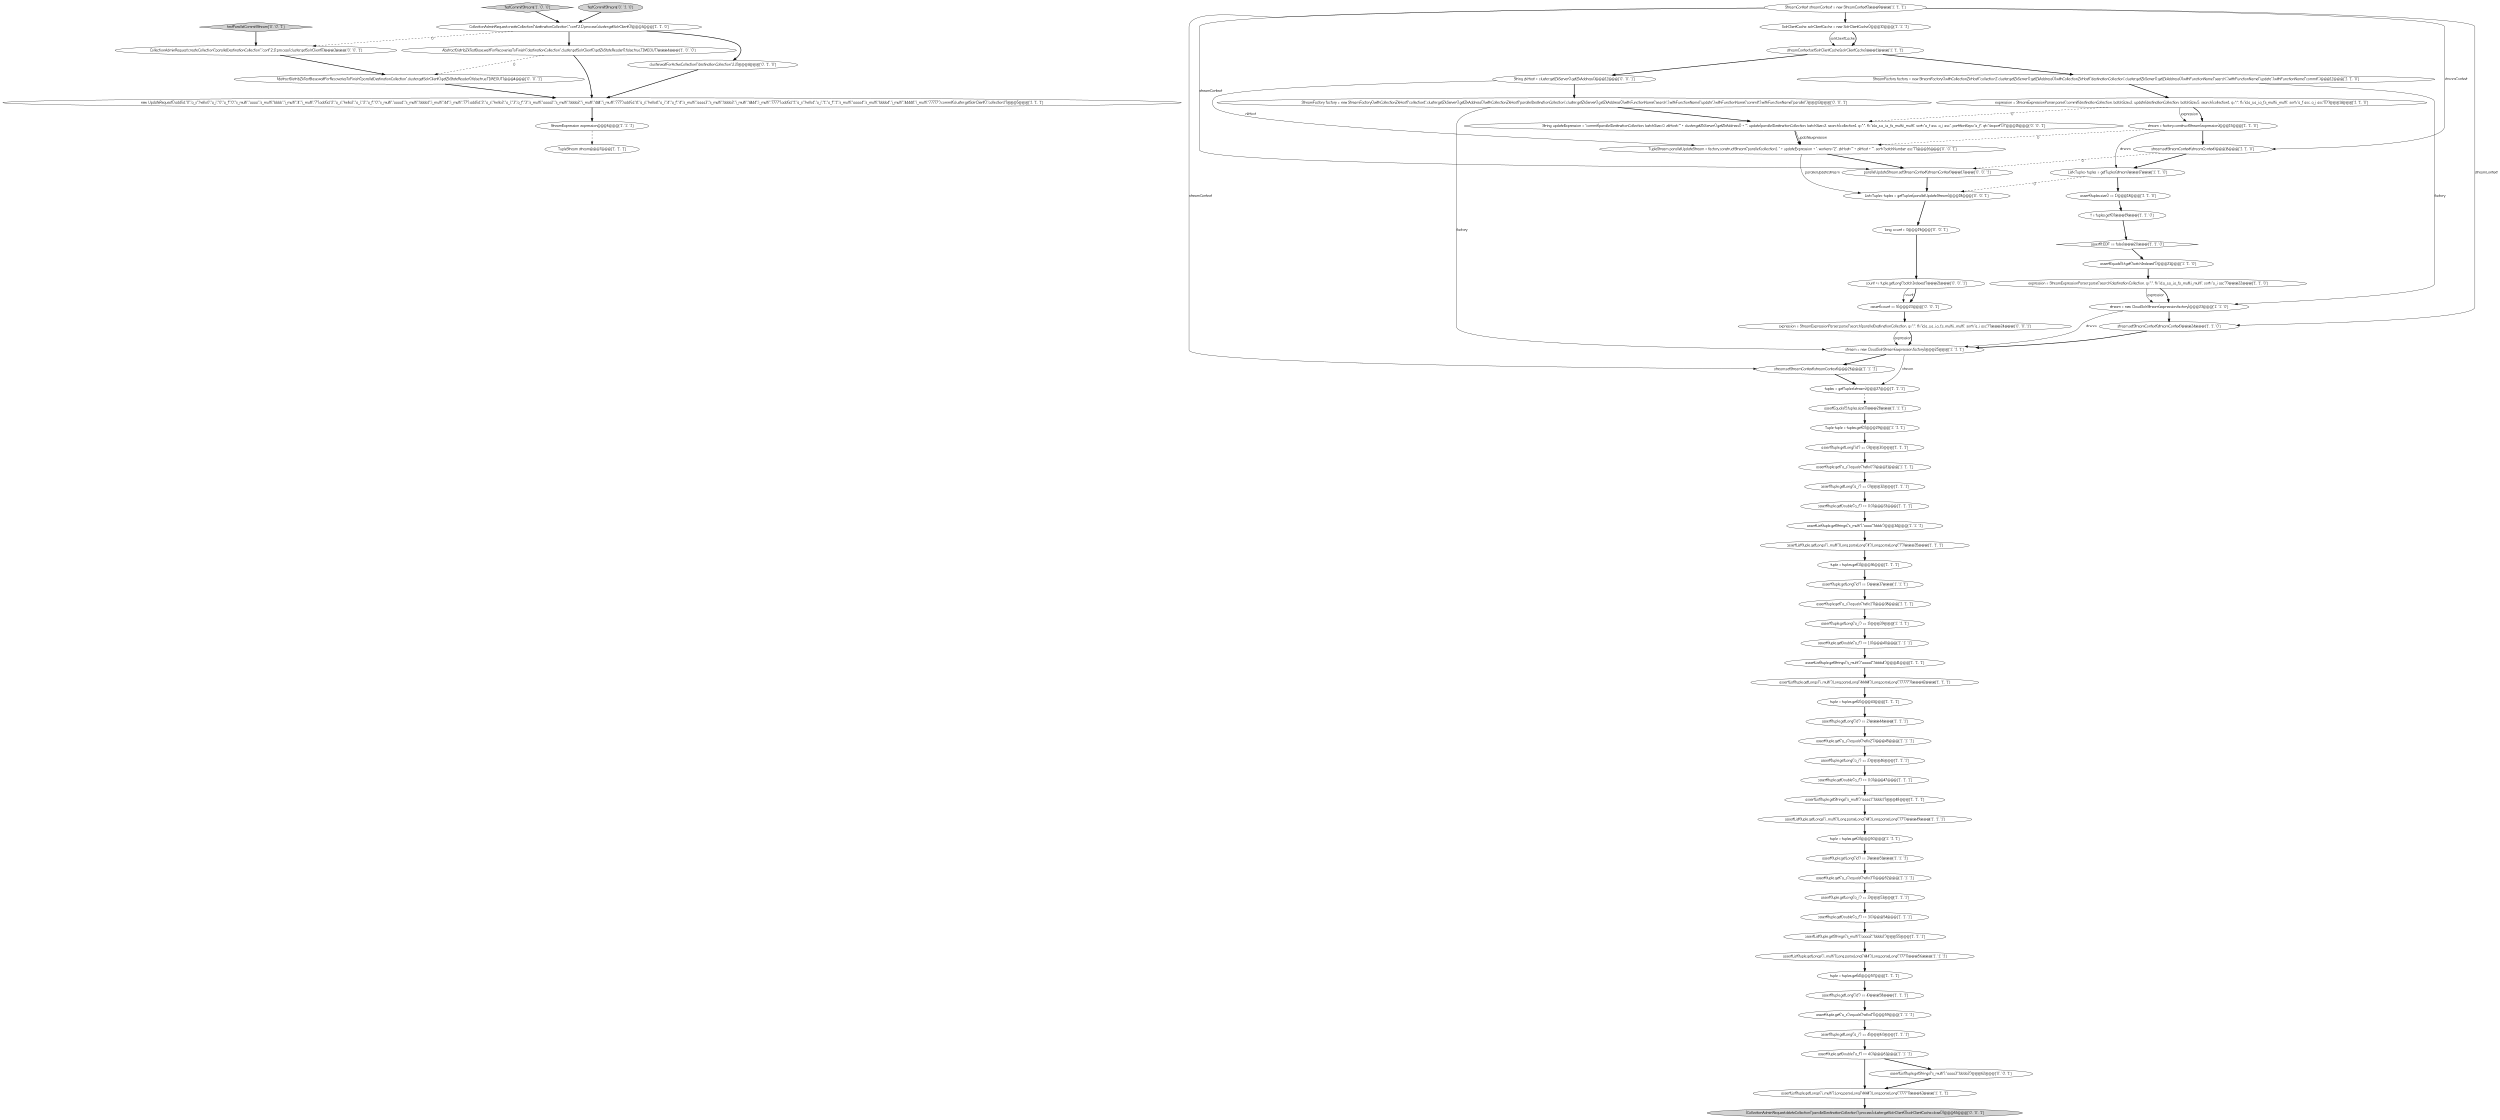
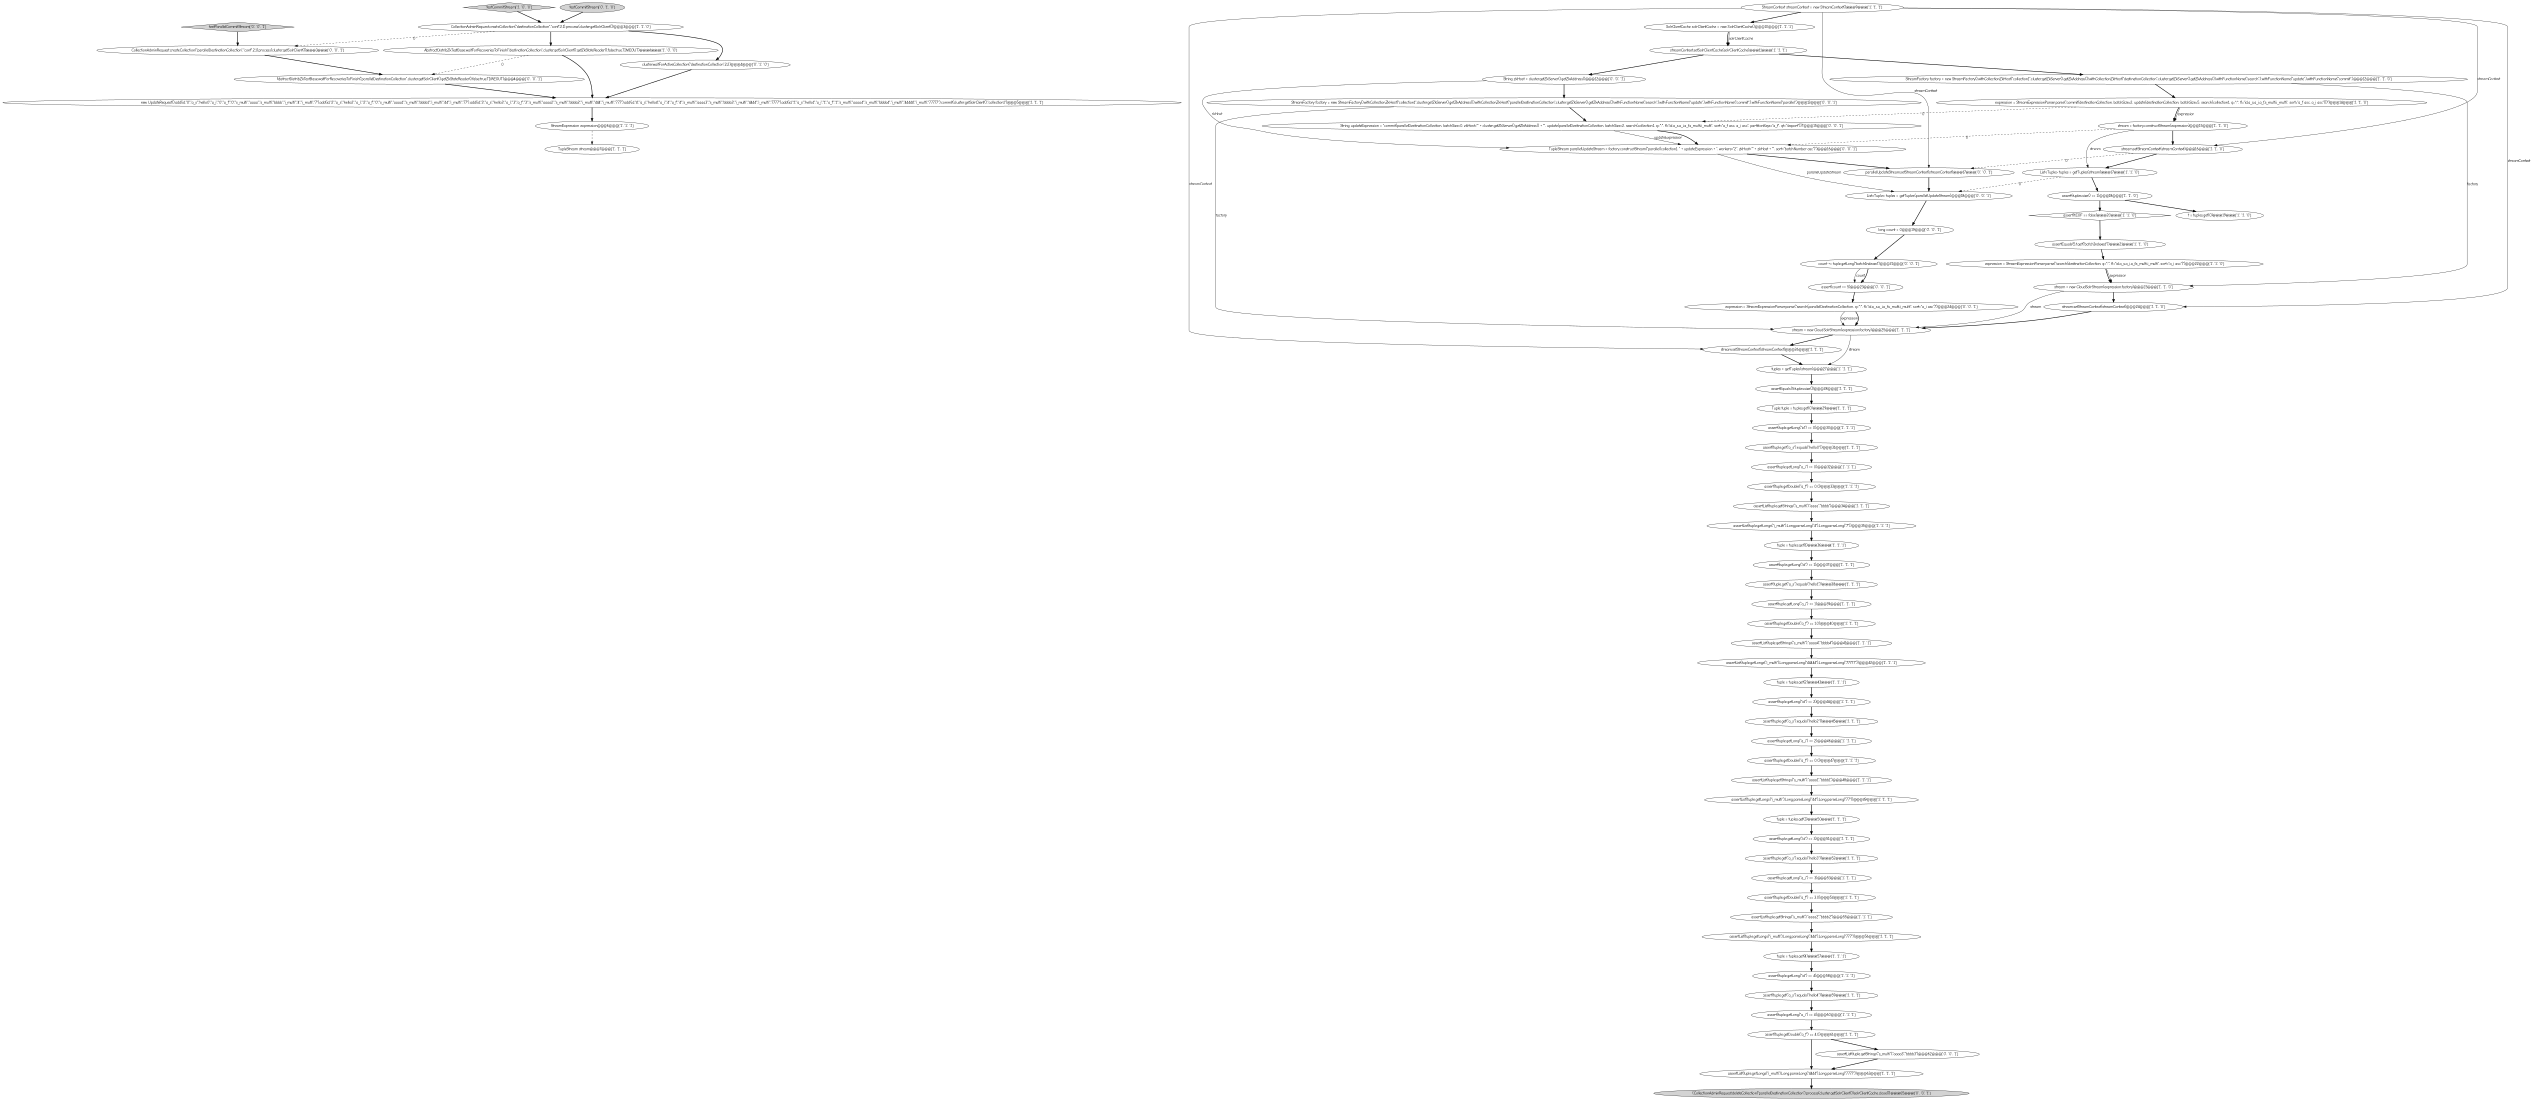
edge "t = tuples.get(0)@@@19@@@['1', '1', '0']" -> "assert(t.EOF == false)@@@20@@@['1', '1', '0']": now "assert(tuples.size() == 1)@@@18@@@['1', '1', '0']" -> "assert(t.EOF == false)@@@20@@@['1', '1', '0']"
edge "tuples = getTuples(stream)@@@27@@@['1', '1', '1']" -> "assertEquals(5,tuples.size())@@@28@@@['1', '1', '1']": style dashed -> bold
